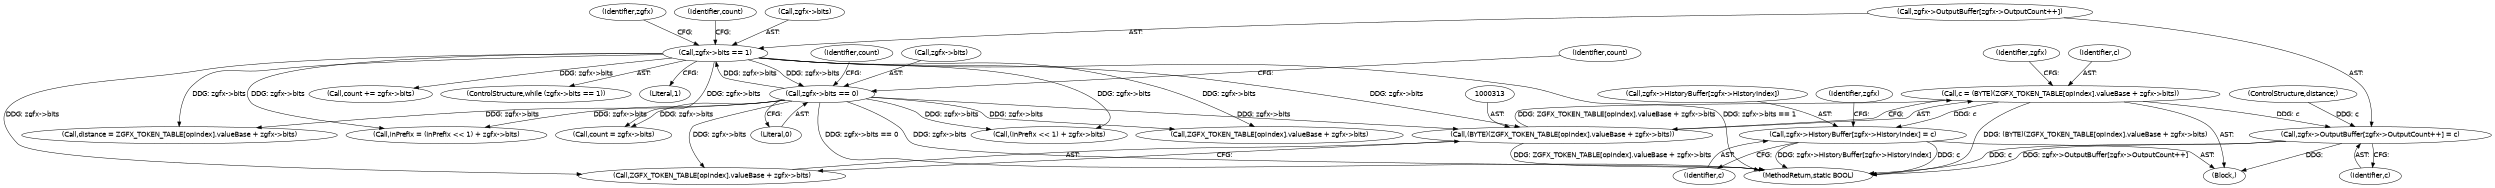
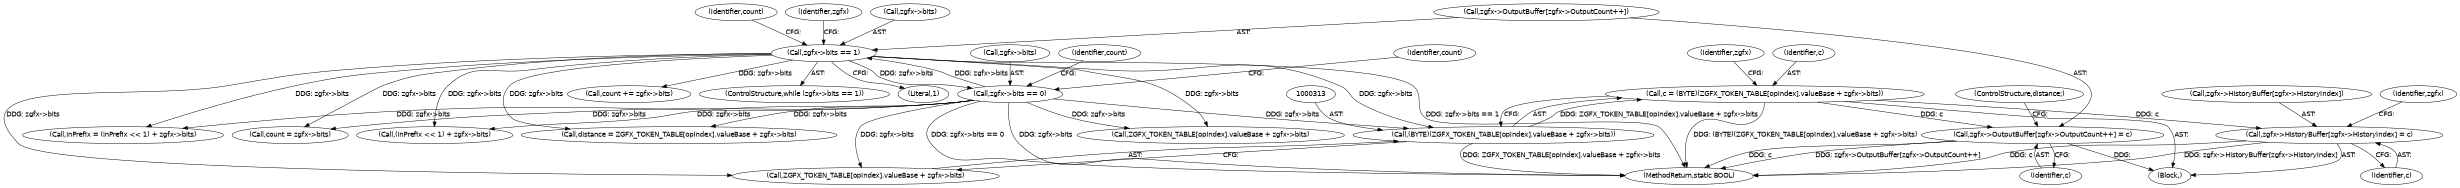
edge "(ControlStructure,distance;)" -> "(Call,zgfx->OutputBuffer[zgfx->OutputCount++] = c)": label "DDG: c" -> "CFG: "
node "(Literal,0)": removed
